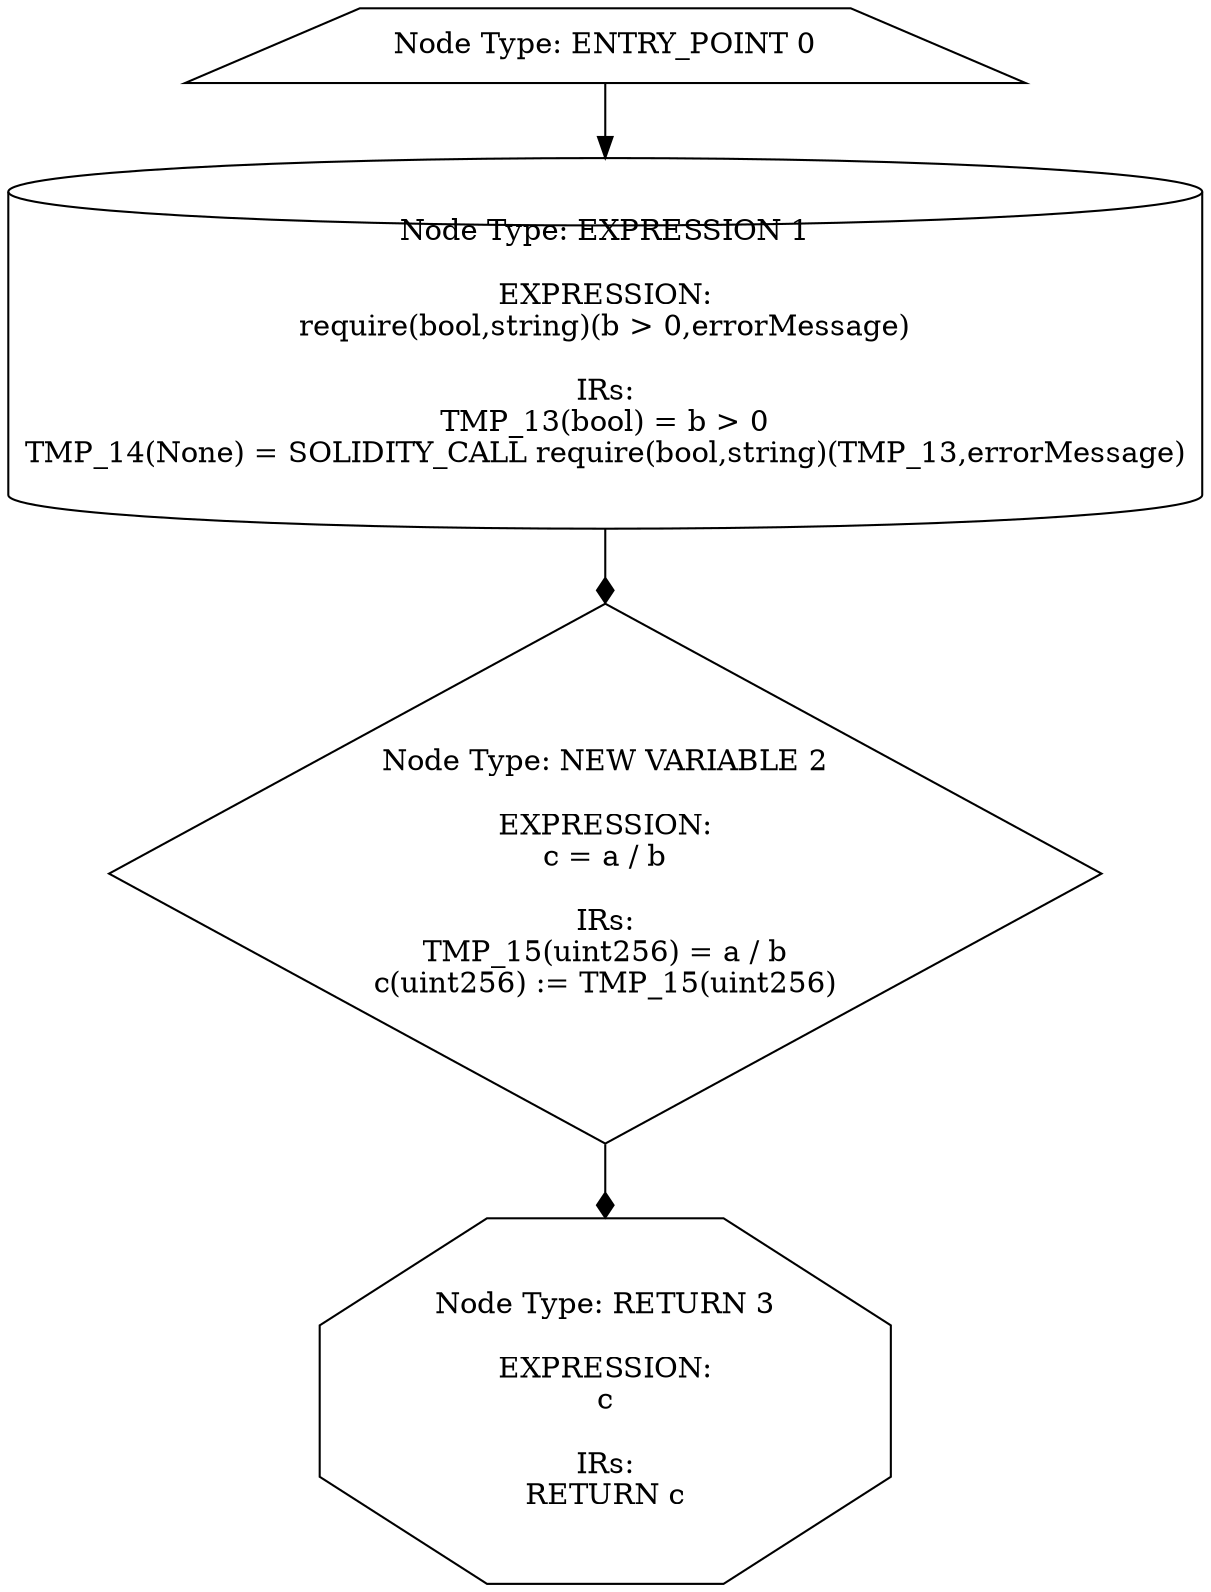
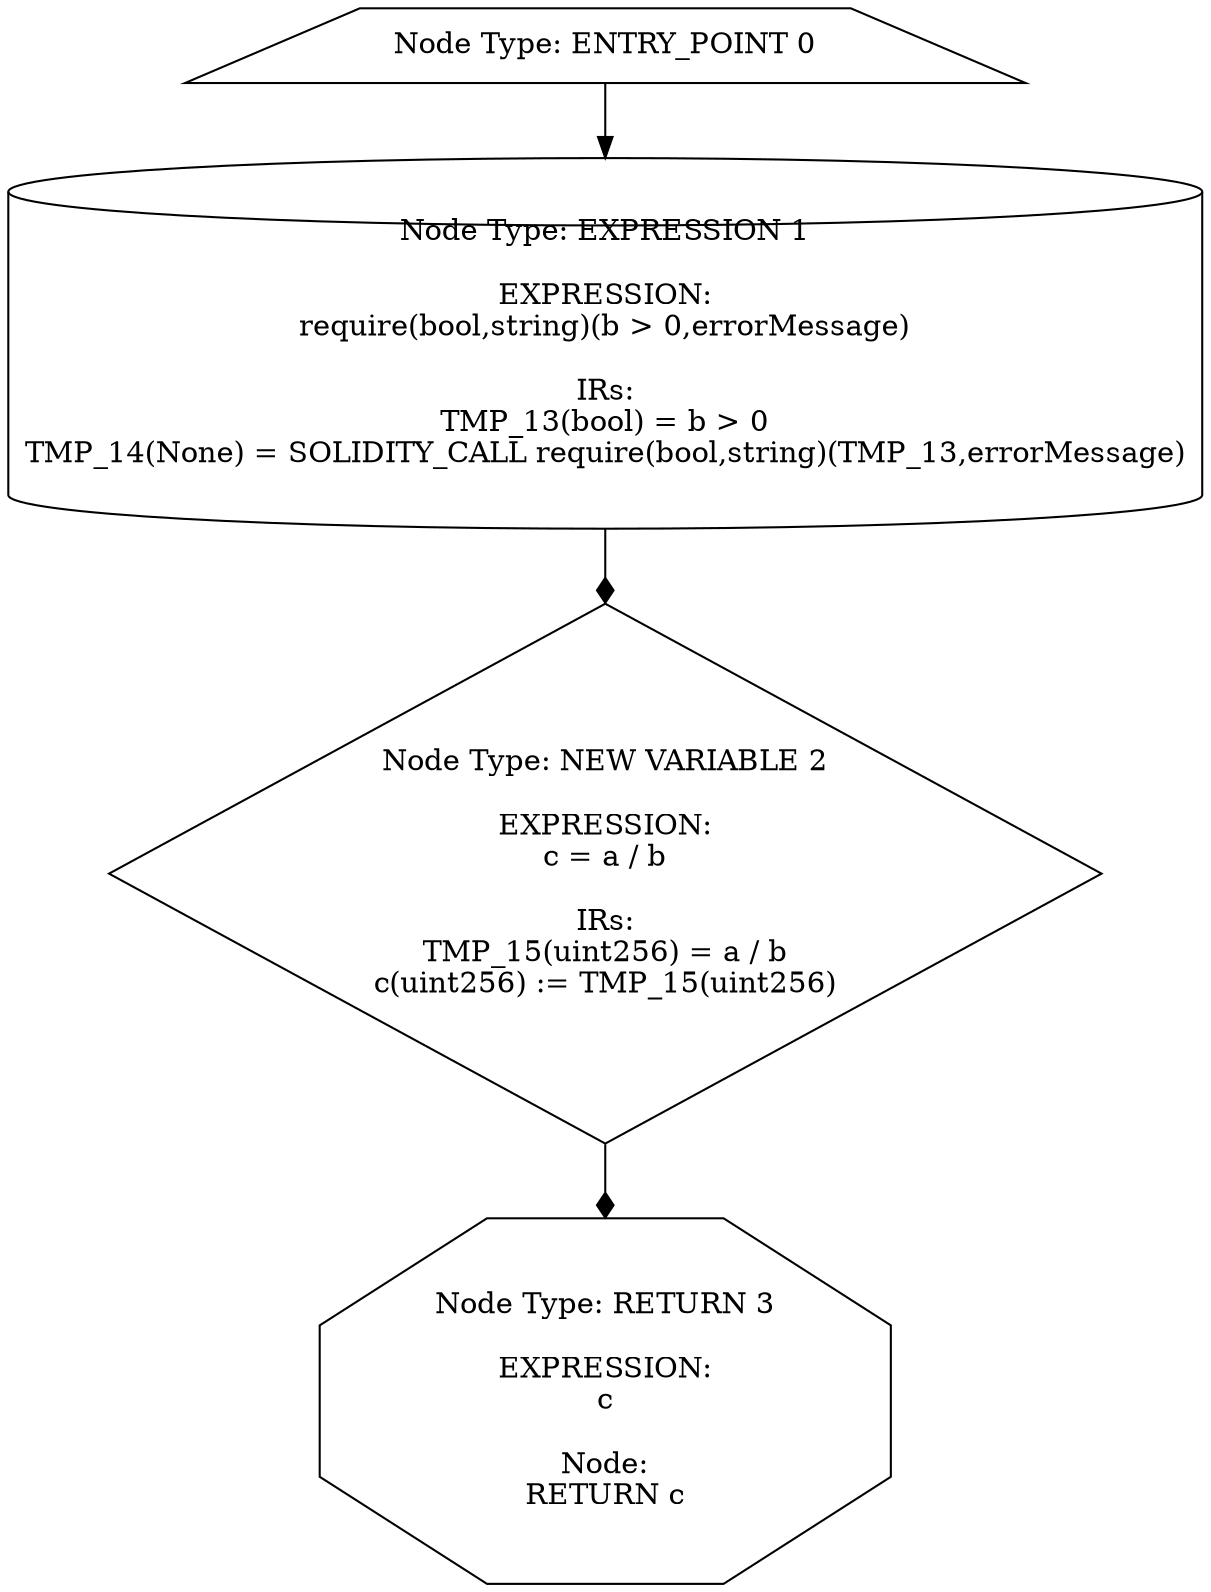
node "Node Type: RETURN 3 EXPRESSION: c IRs: RETURN c": label "Node Type: RETURN 3 EXPRESSION: c IRs: RETURN c" -> "Node Type: RETURN 3 EXPRESSION: c Node: RETURN c"
